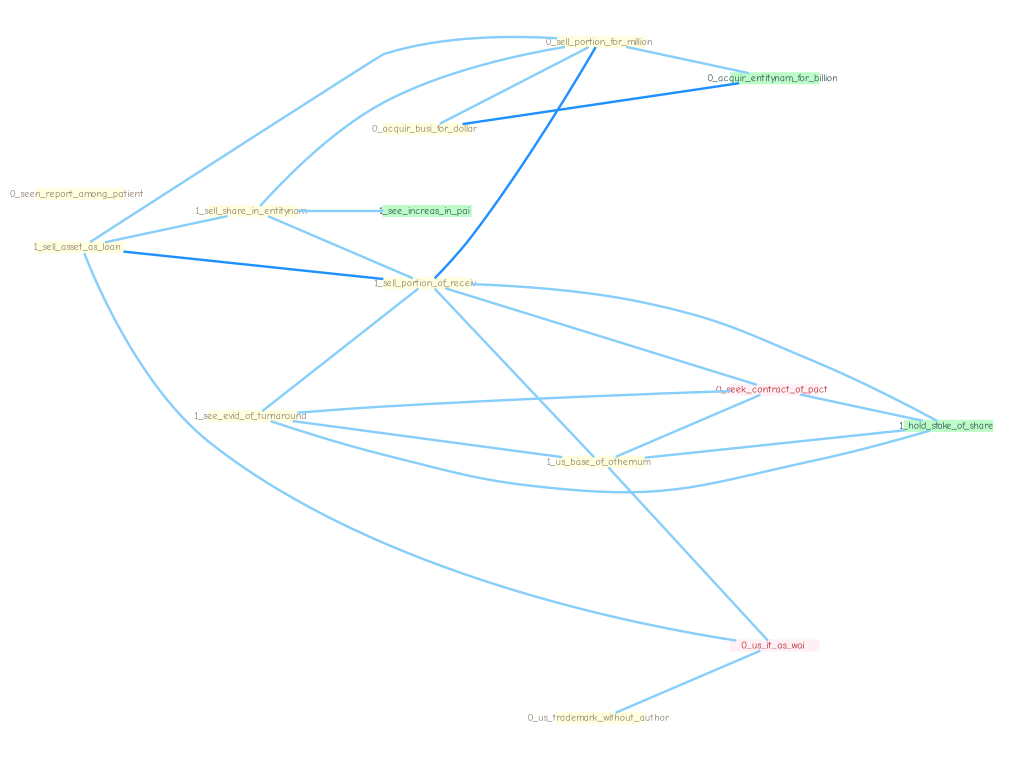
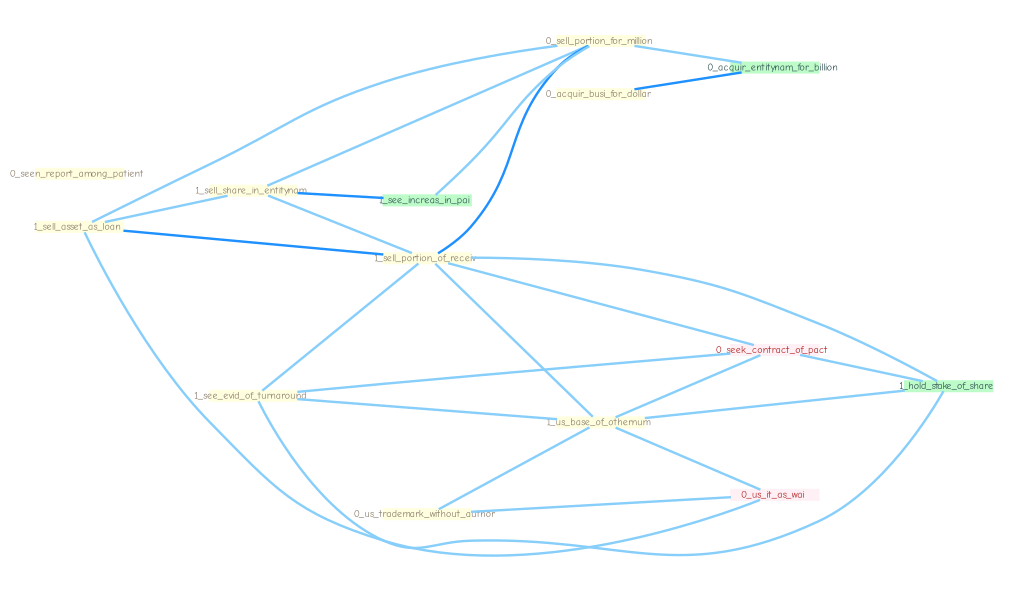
edge "0_sell_portion_for_million" -- "0_acquir_busi_for_dollar": now "0_sell_portion_for_million" -- "1_see_increas_in_pai"
edge "1_sell_share_in_entitynam" -- "1_see_increas_in_pai": color #87cefa -> #1e90ff
edge "1_us_base_of_othernum" -- "0_us_trademark_without_author": added
